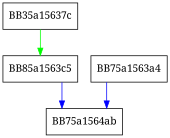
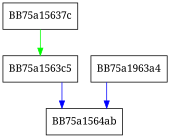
node "BB35a15637c": label "BB35a15637c" -> "BB75a15637c"
node "BB85a1563c5": label "BB85a1563c5" -> "BB75a1563c5"
node "BB75a1563a4": label "BB75a1563a4" -> "BB75a1963a4"
